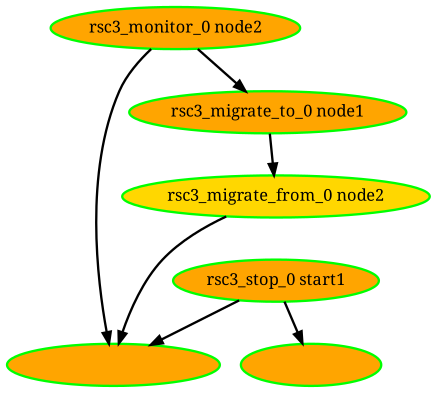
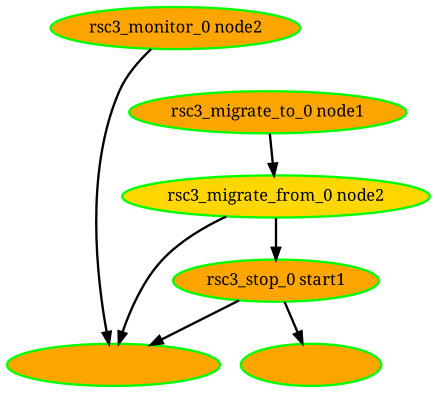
edge "rsc3_monitor_0 node2" -> "rsc3_migrate_to_0 node1": removed
edge "rsc3_migrate_from_0 node2" -> "rsc3_stop_0 start1": added
